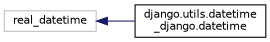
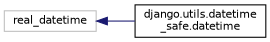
node "django.utils.datetime _django.datetime": label "django.utils.datetime _django.datetime" -> "django.utils.datetime _safe.datetime"
